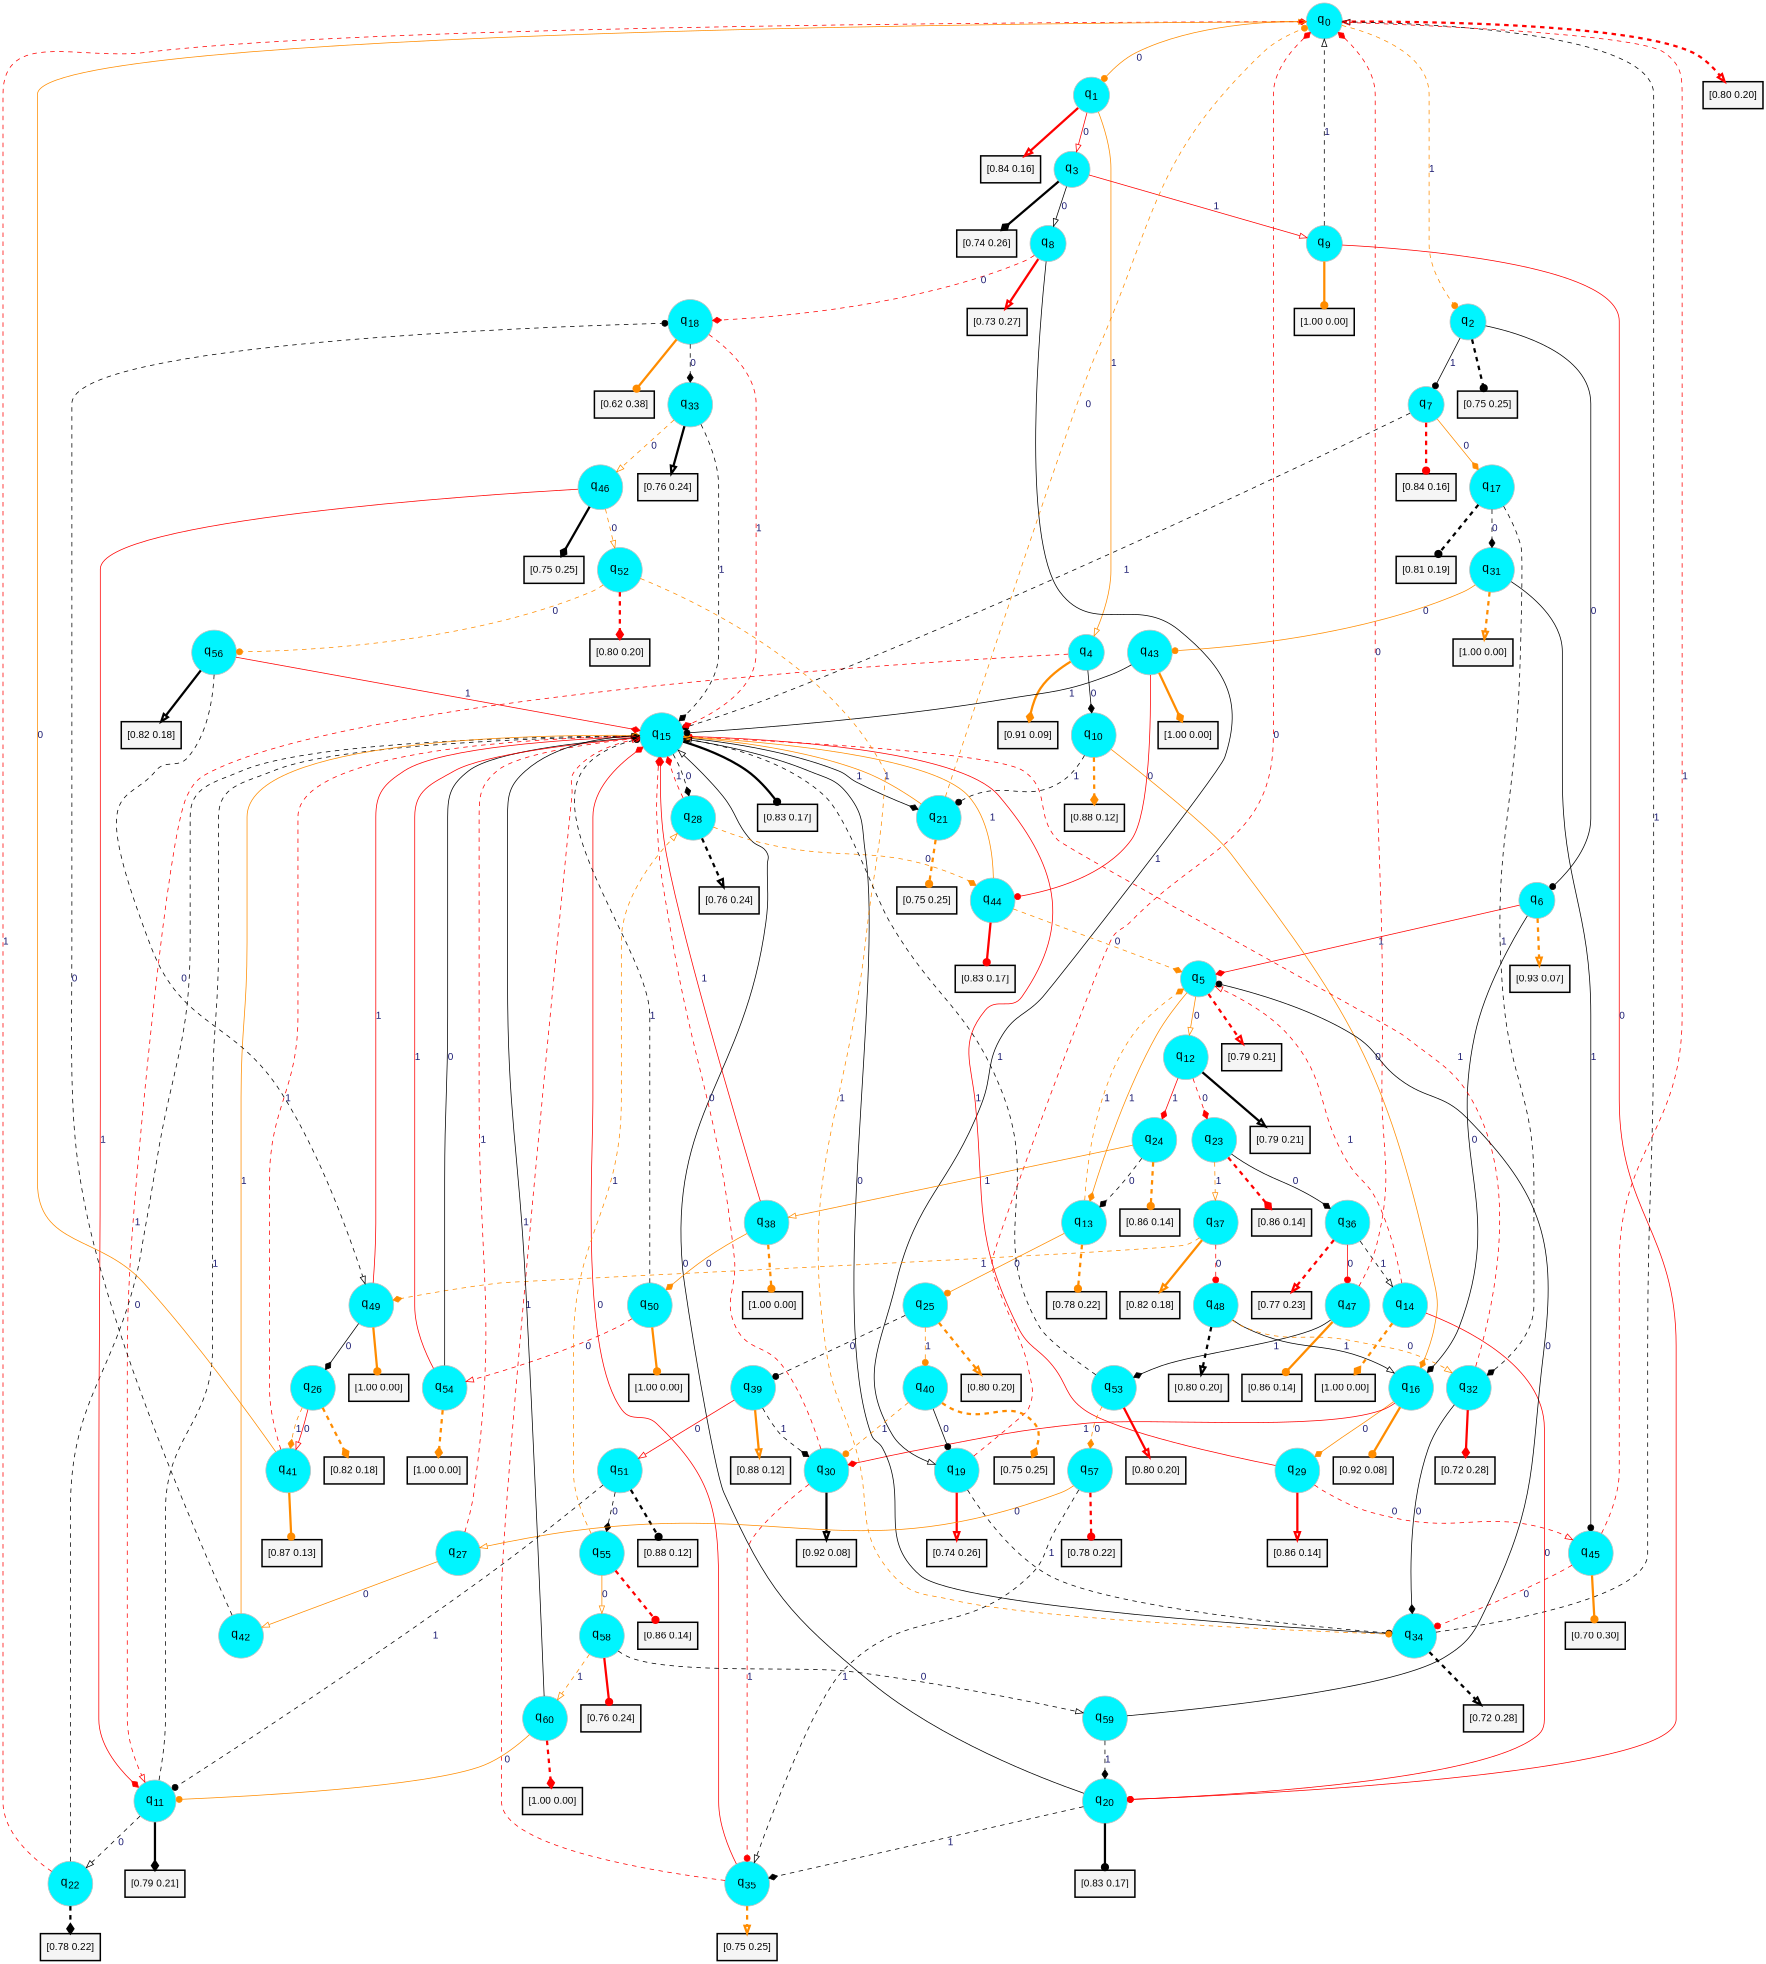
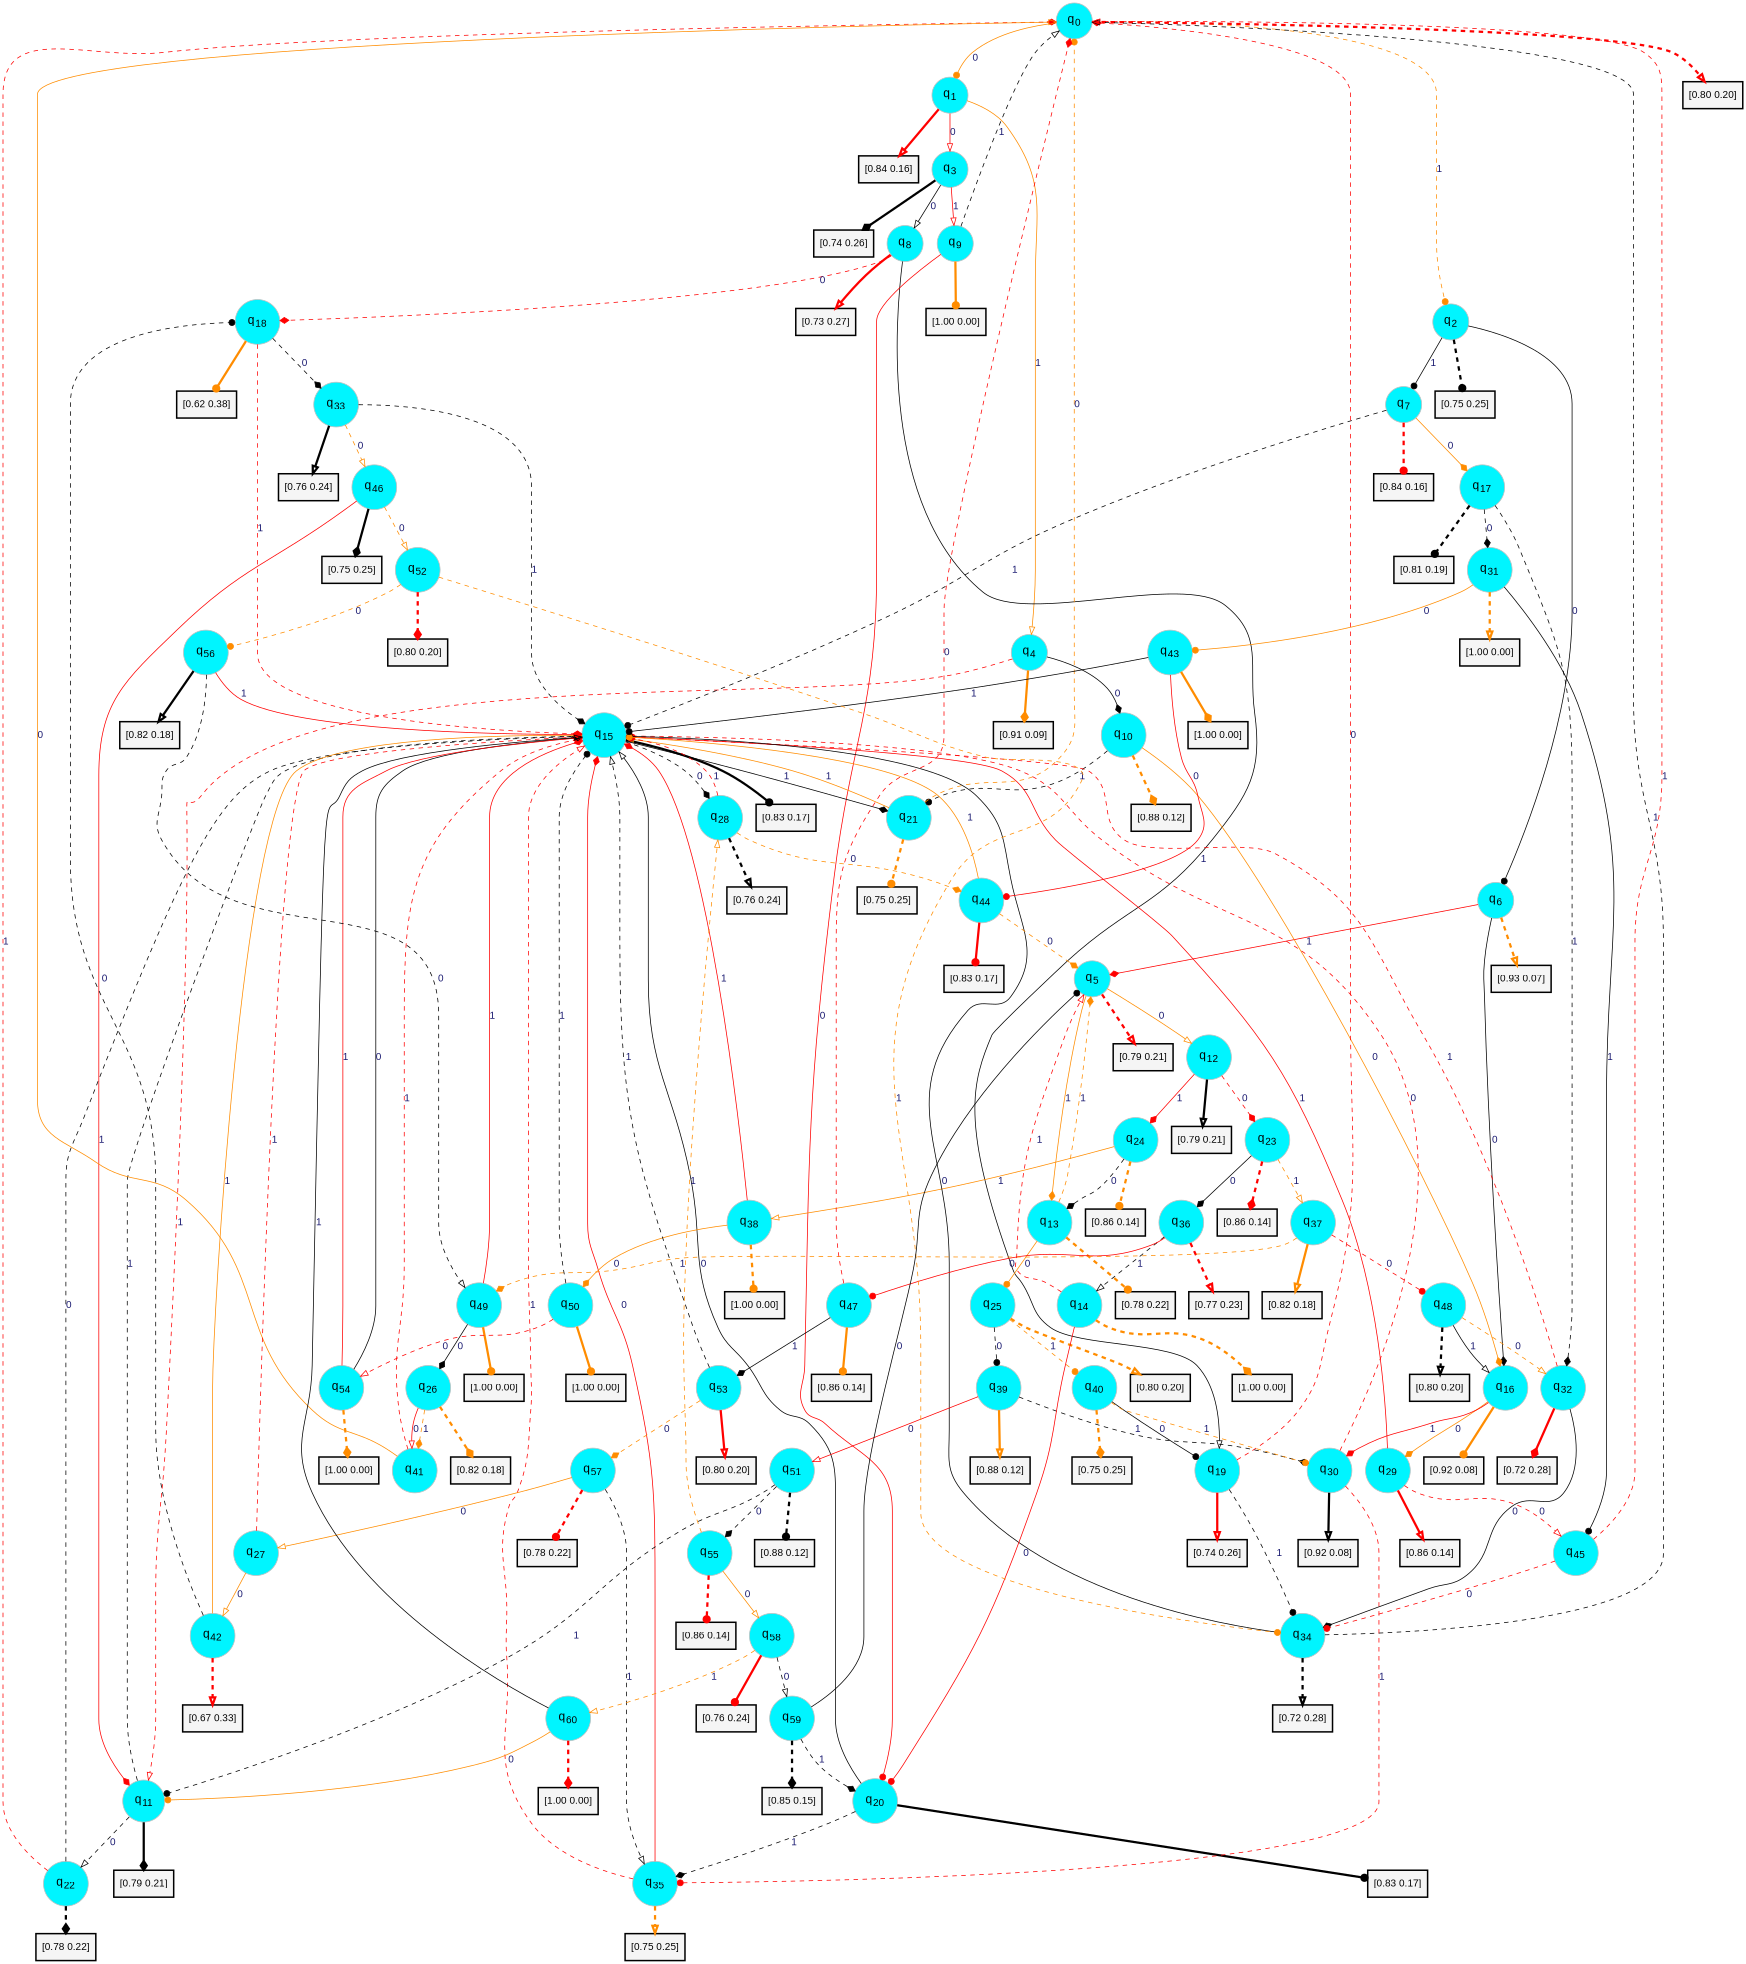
node "[0.87 0.13]": removed
node "[0.70 0.30]": removed
node "[0.67 0.33]": added
node "[0.85 0.15]": added
